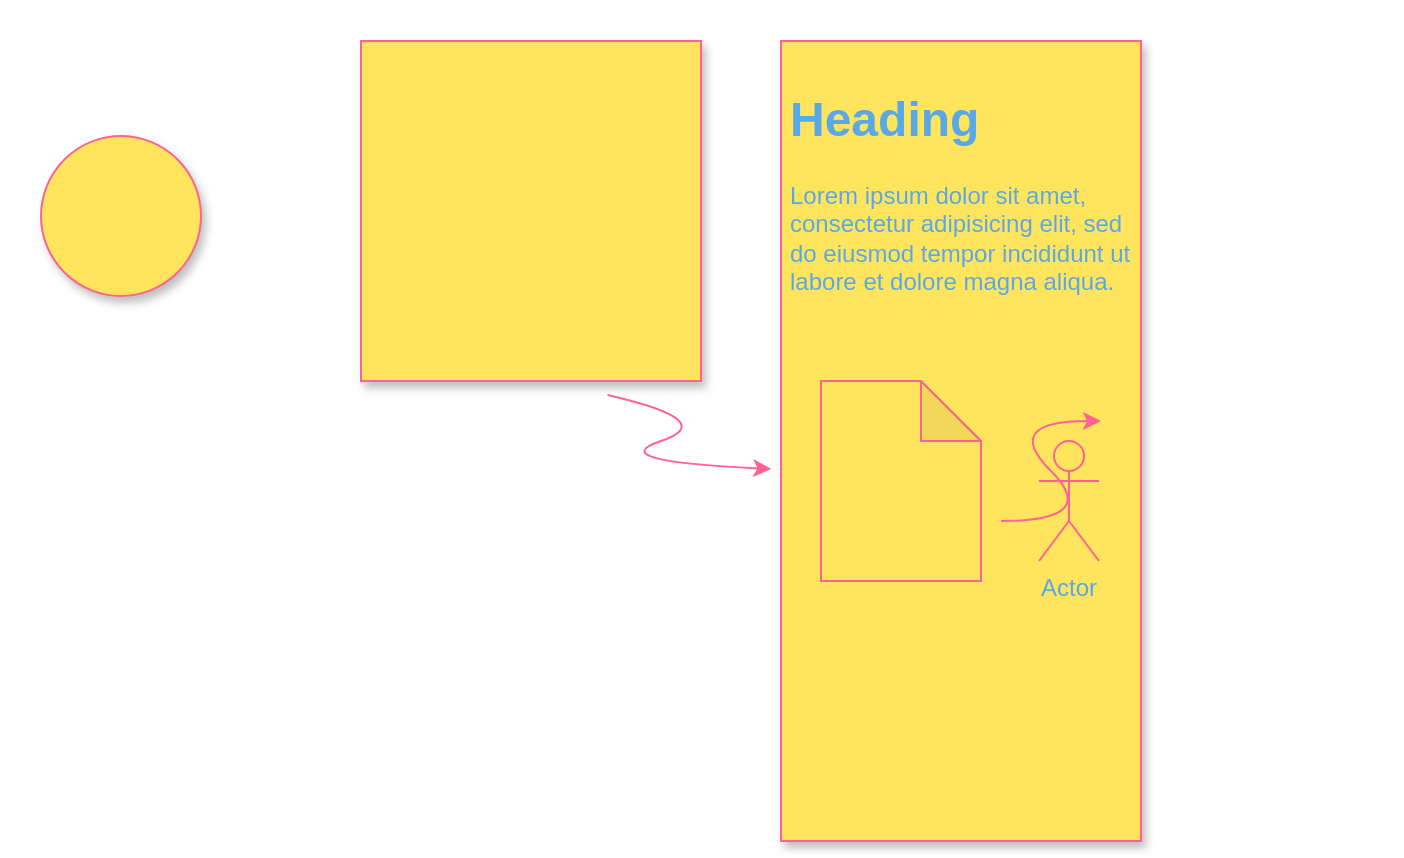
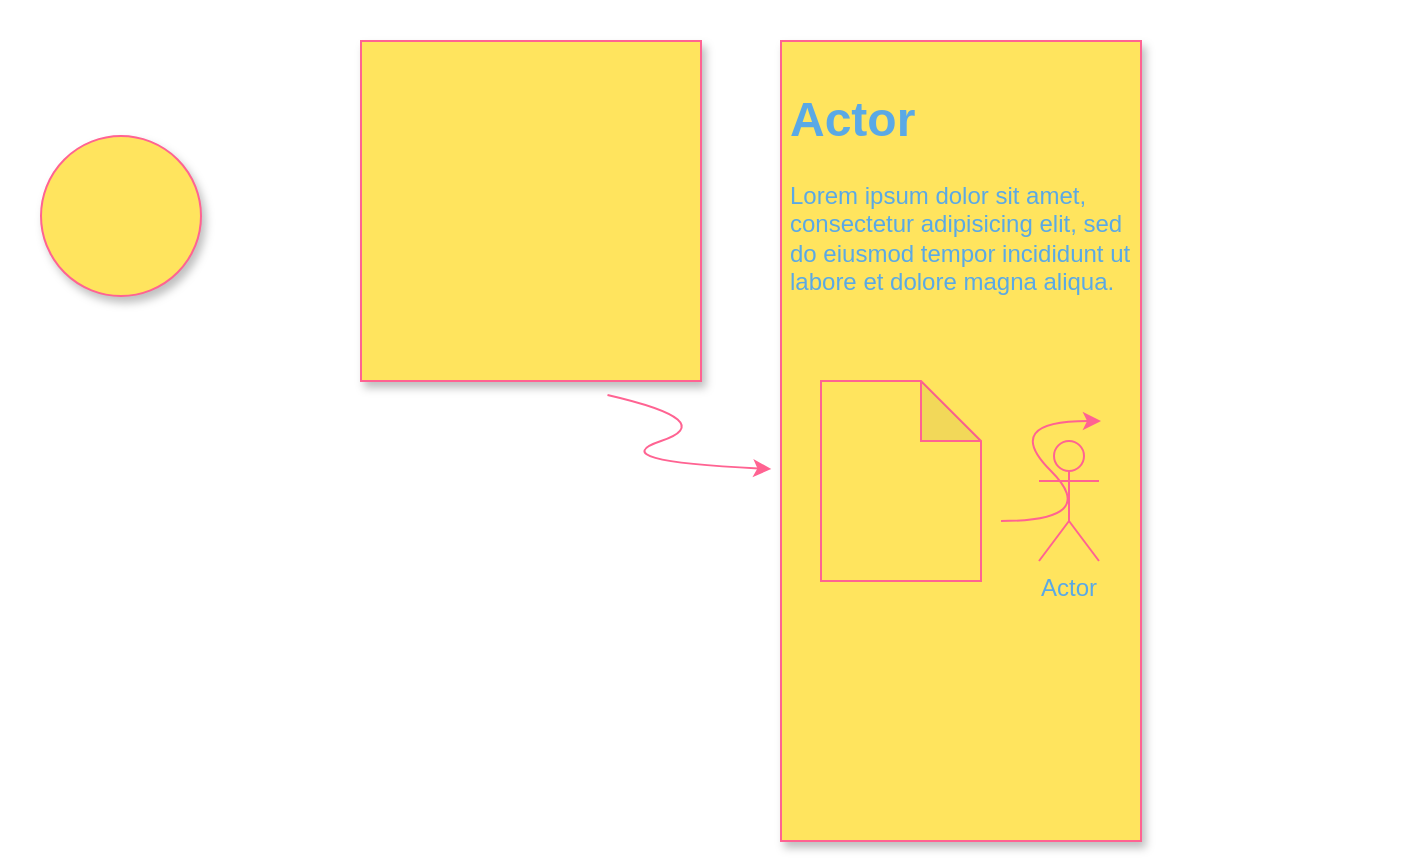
node "HeadingLorem ipsum dolor sit amet, consectetur adipisicing elit, sed do eiusmod tempor incididunt ut labore et dolore magna aliqua.": label "HeadingLorem ipsum dolor sit amet, consectetur adipisicing elit, sed do eiusmod tempor incididunt ut labore et dolore magna aliqua." -> "ActorLorem ipsum dolor sit amet, consectetur adipisicing elit, sed do eiusmod tempor incididunt ut labore et dolore magna aliqua."
